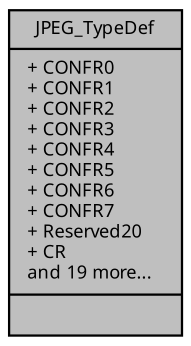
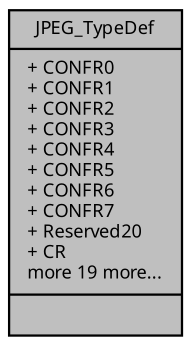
node "JPEG_TypeDef": text "and 19 more..." -> "more 19 more..."
